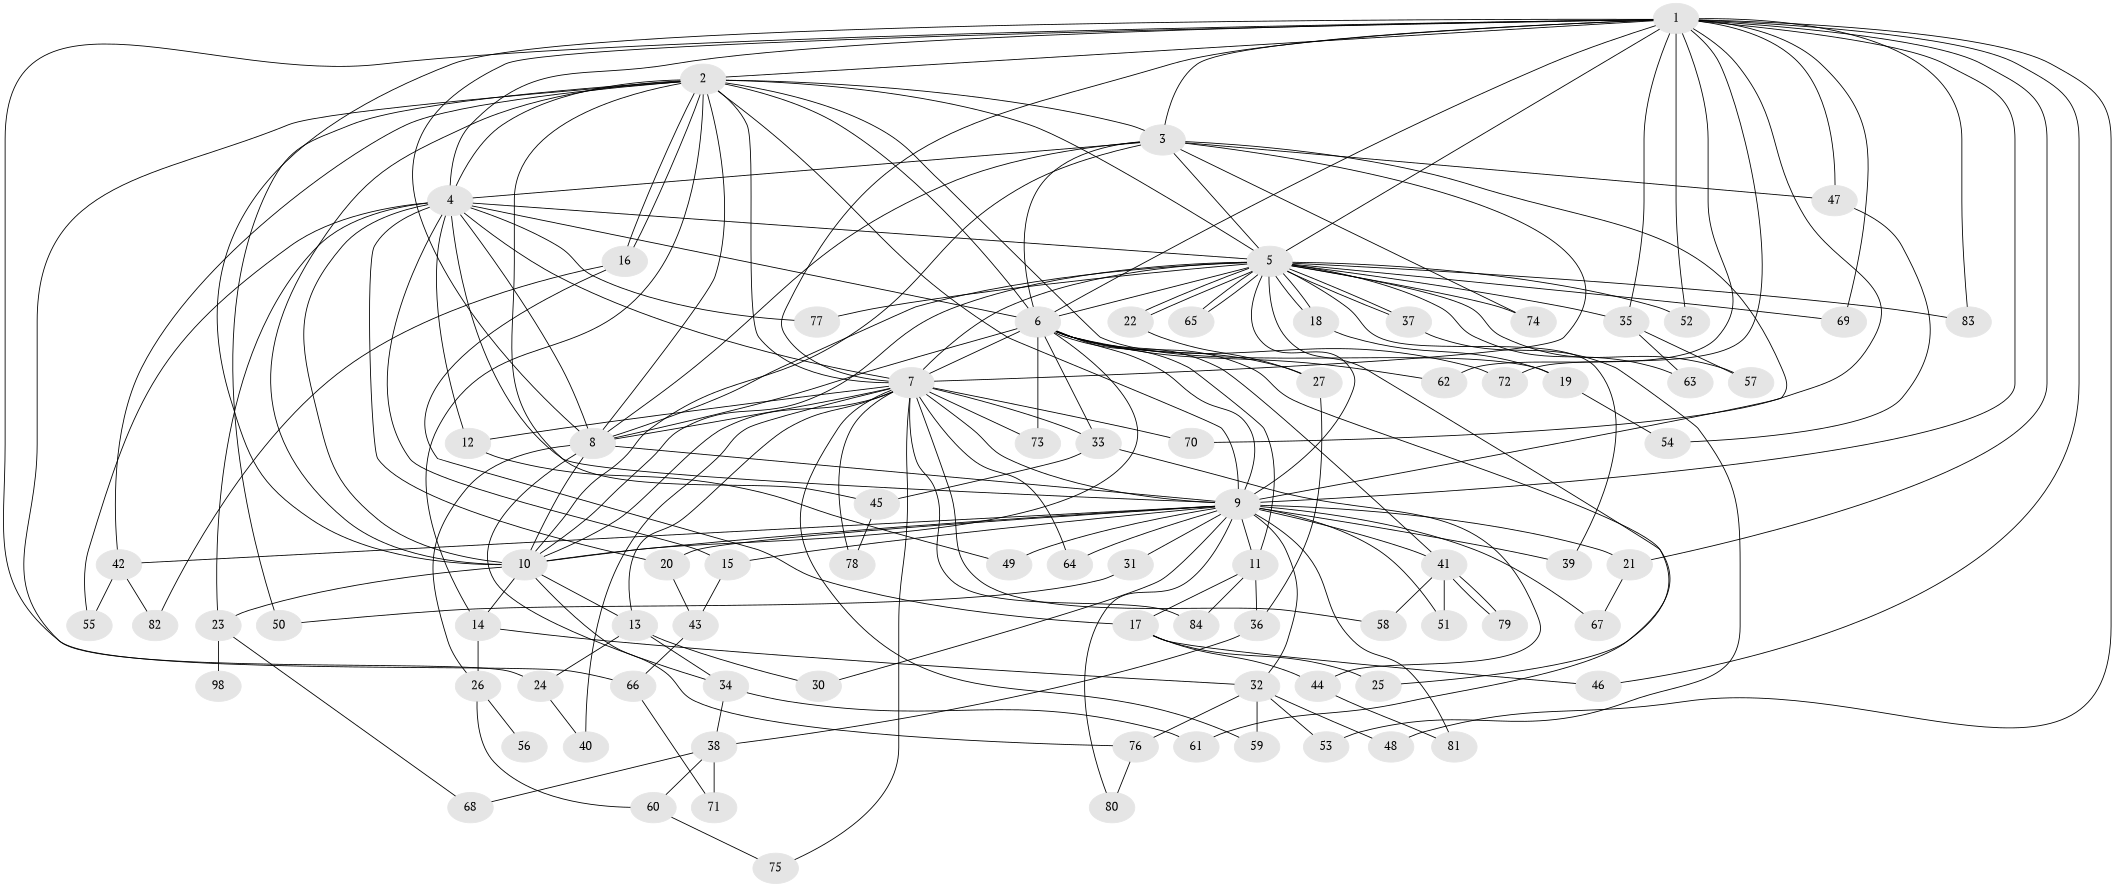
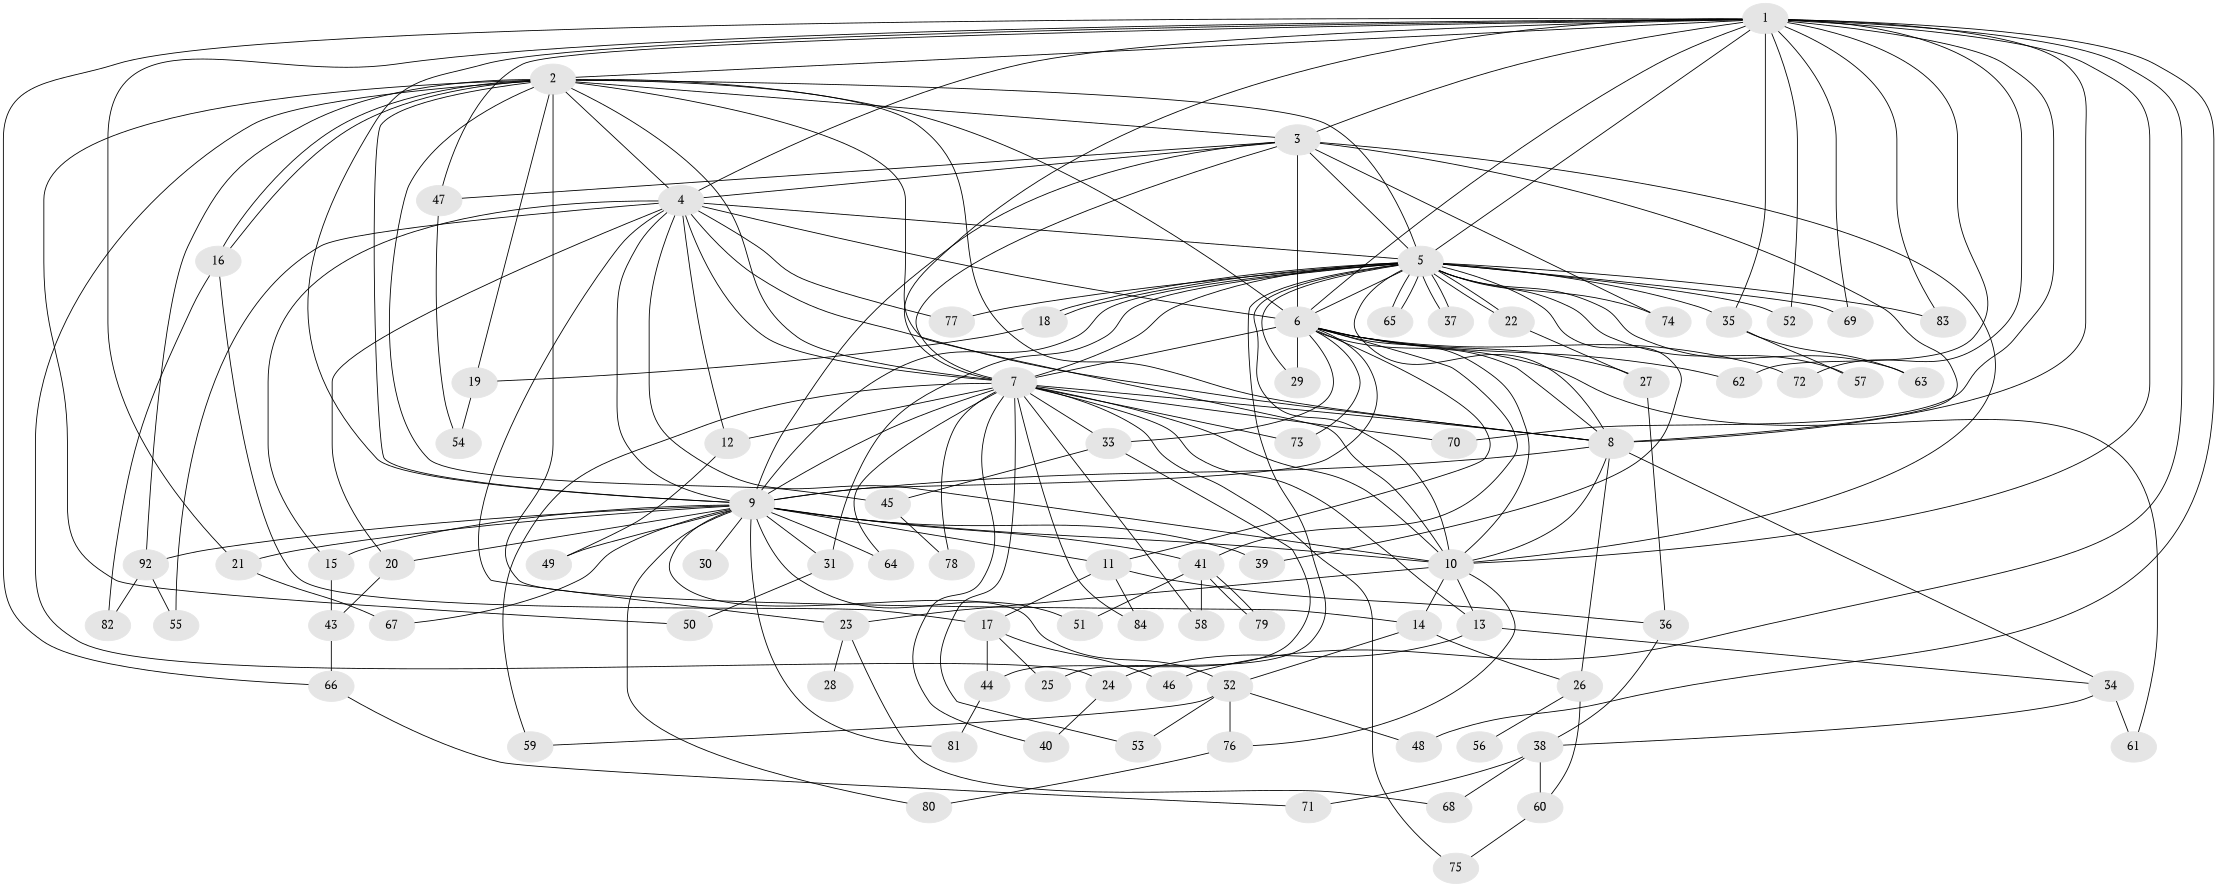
edge "5" -- "31": added
node "29": added
node "42": label "42" -> "92"
edge "37" -- "53": now "7" -- "53"
edge "13" -- "30": removed
node "98": label "98" -> "28"
